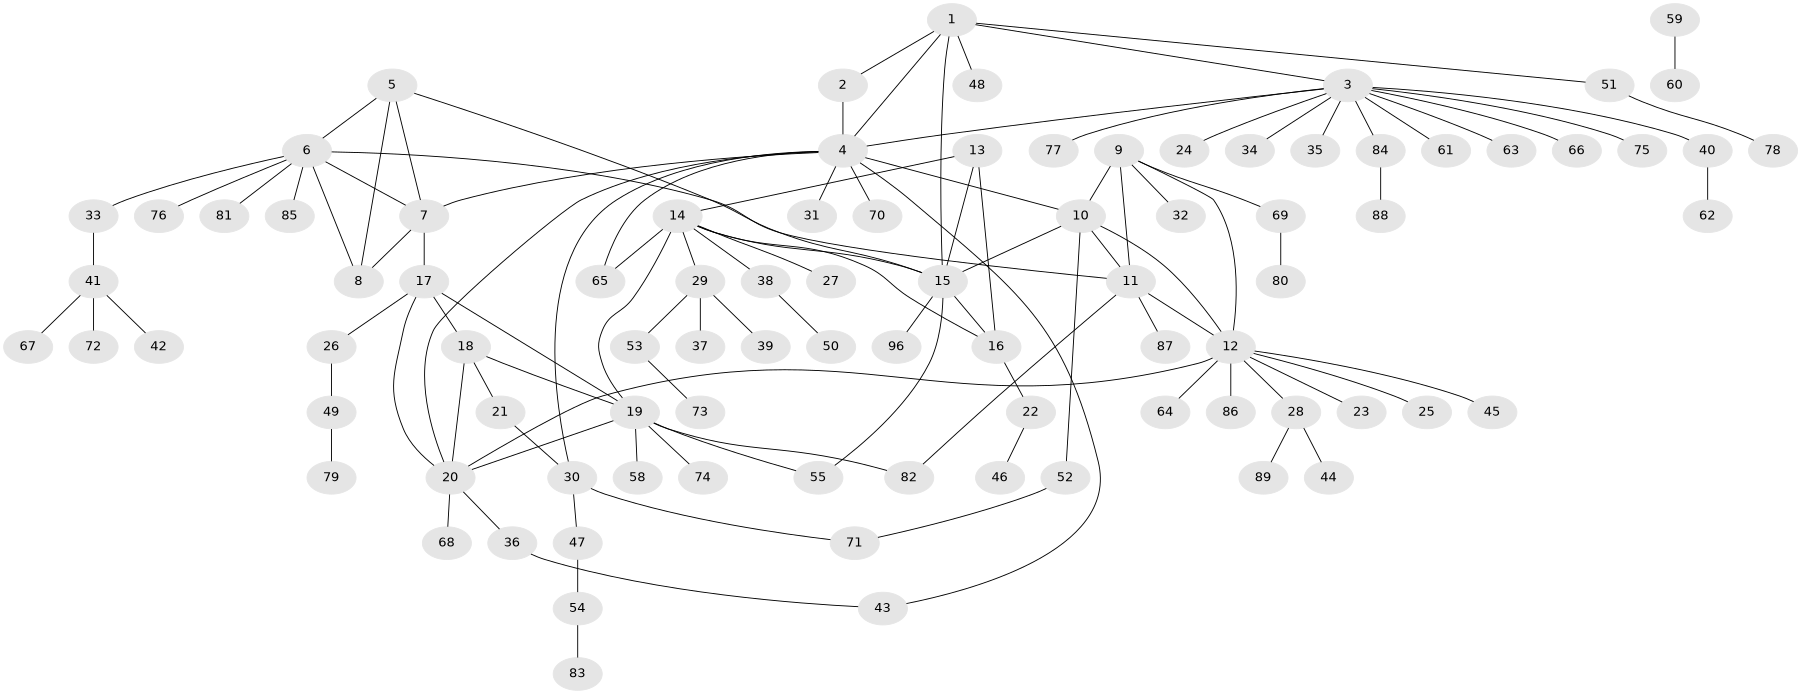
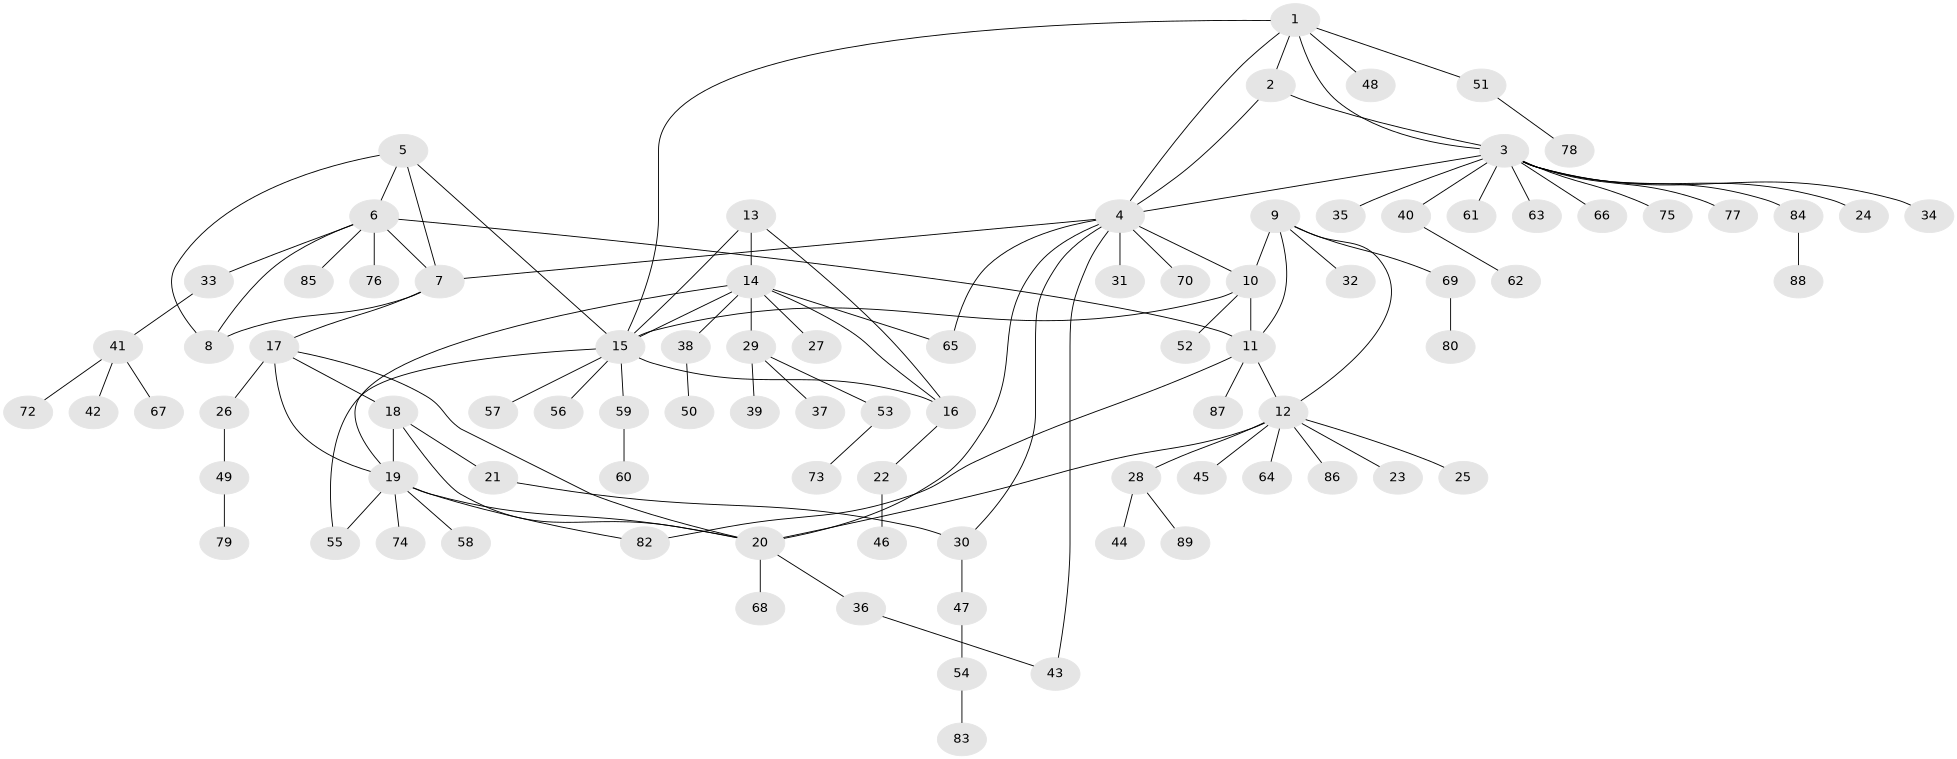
edge "2" -- "3": added
node "81": removed
edge "10" -- "12": removed
node "96": label "96" -> "56"
edge "15" -- "59": added
node "57": added
node "71": removed
